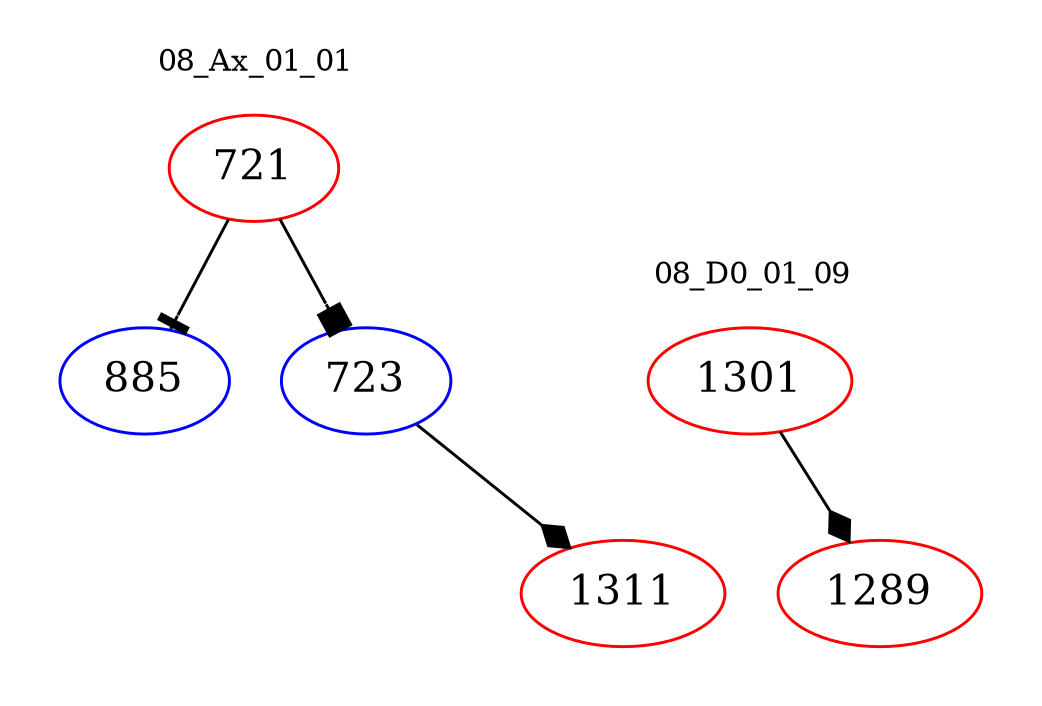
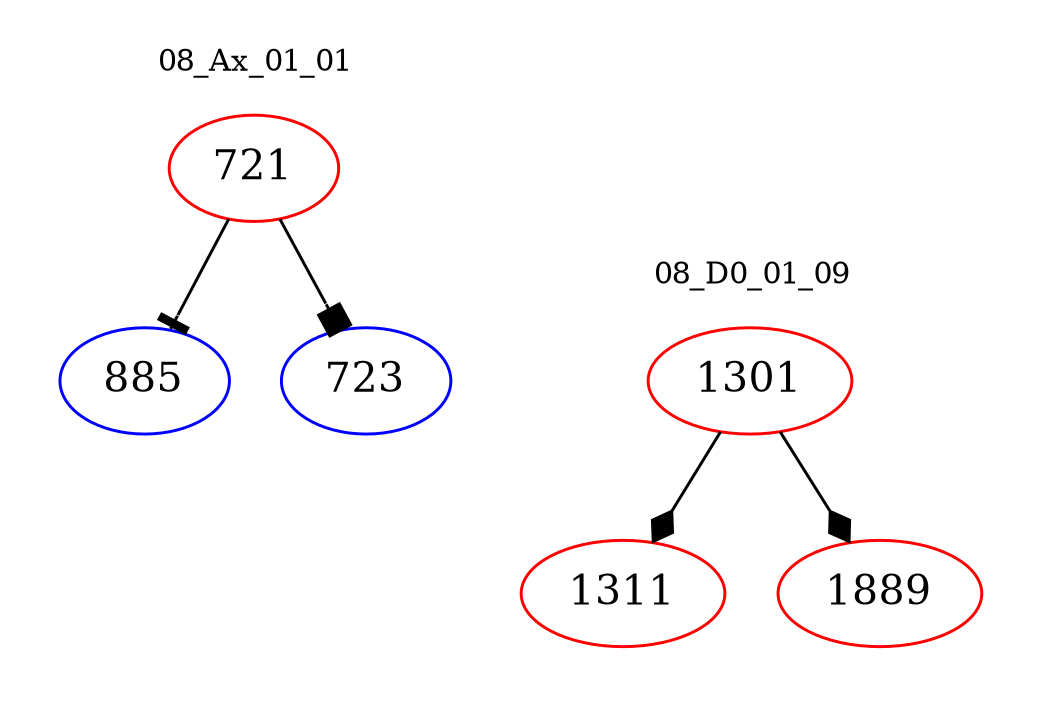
edge "723" -> "1311": now "1301" -> "1311"
node "1289": label "1289" -> "1889"
